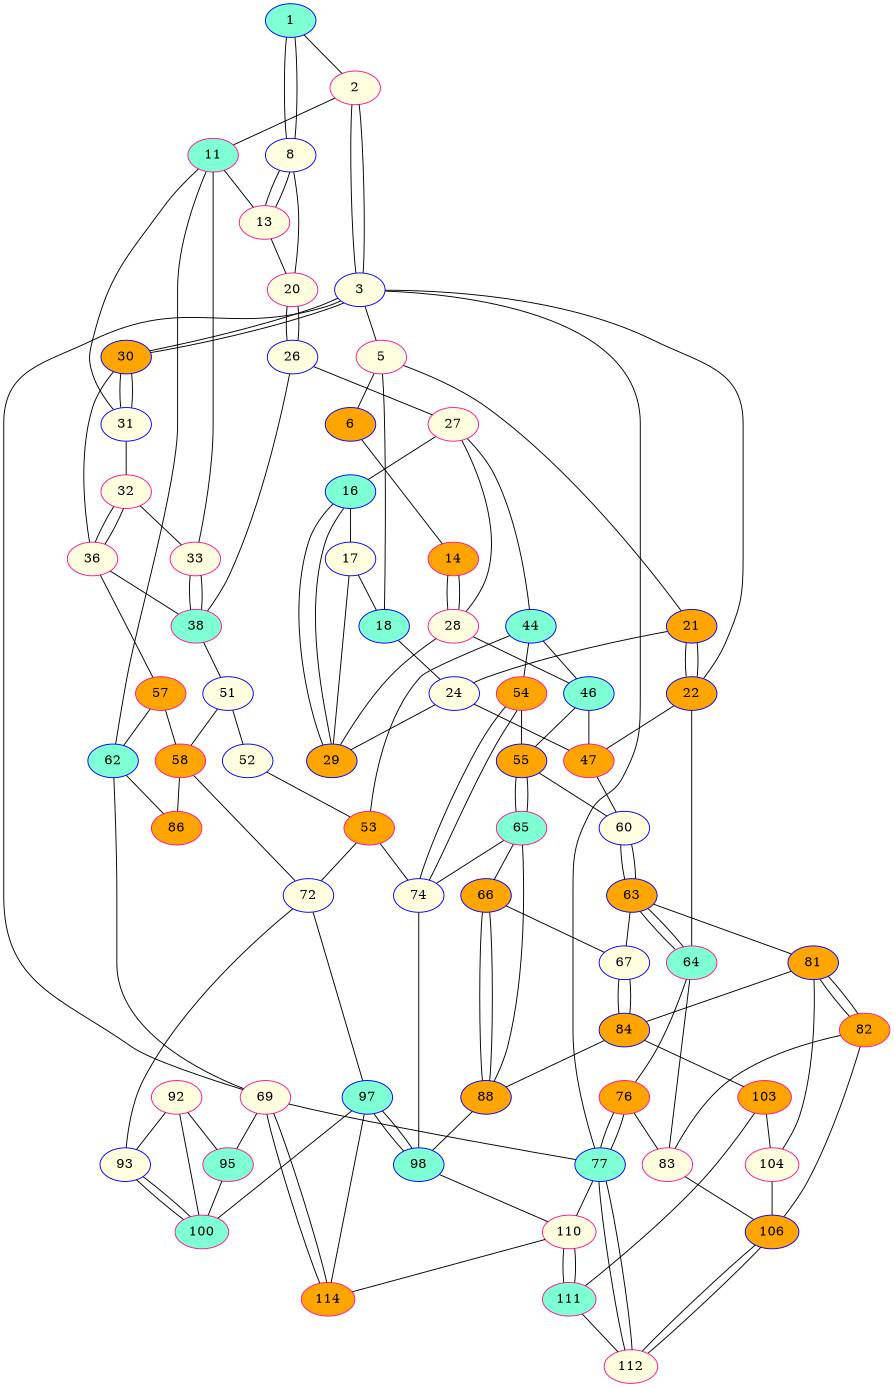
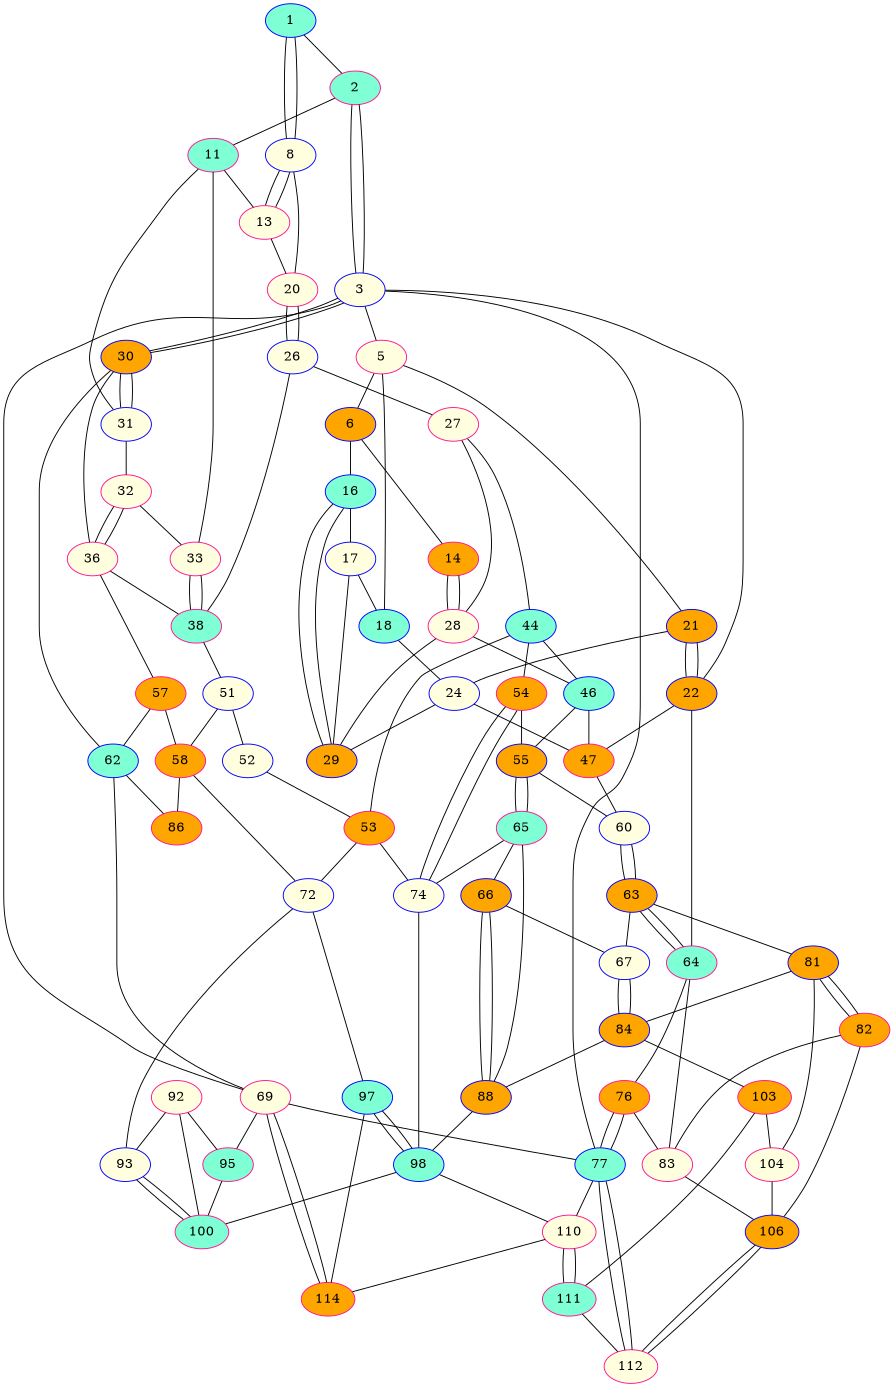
node "2": fillcolor lightyellow -> aquamarine
edge "27" -- "16": now "6" -- "16"
edge "11" -- "62": now "30" -- "62"
edge "97" -- "100": now "98" -- "100"
